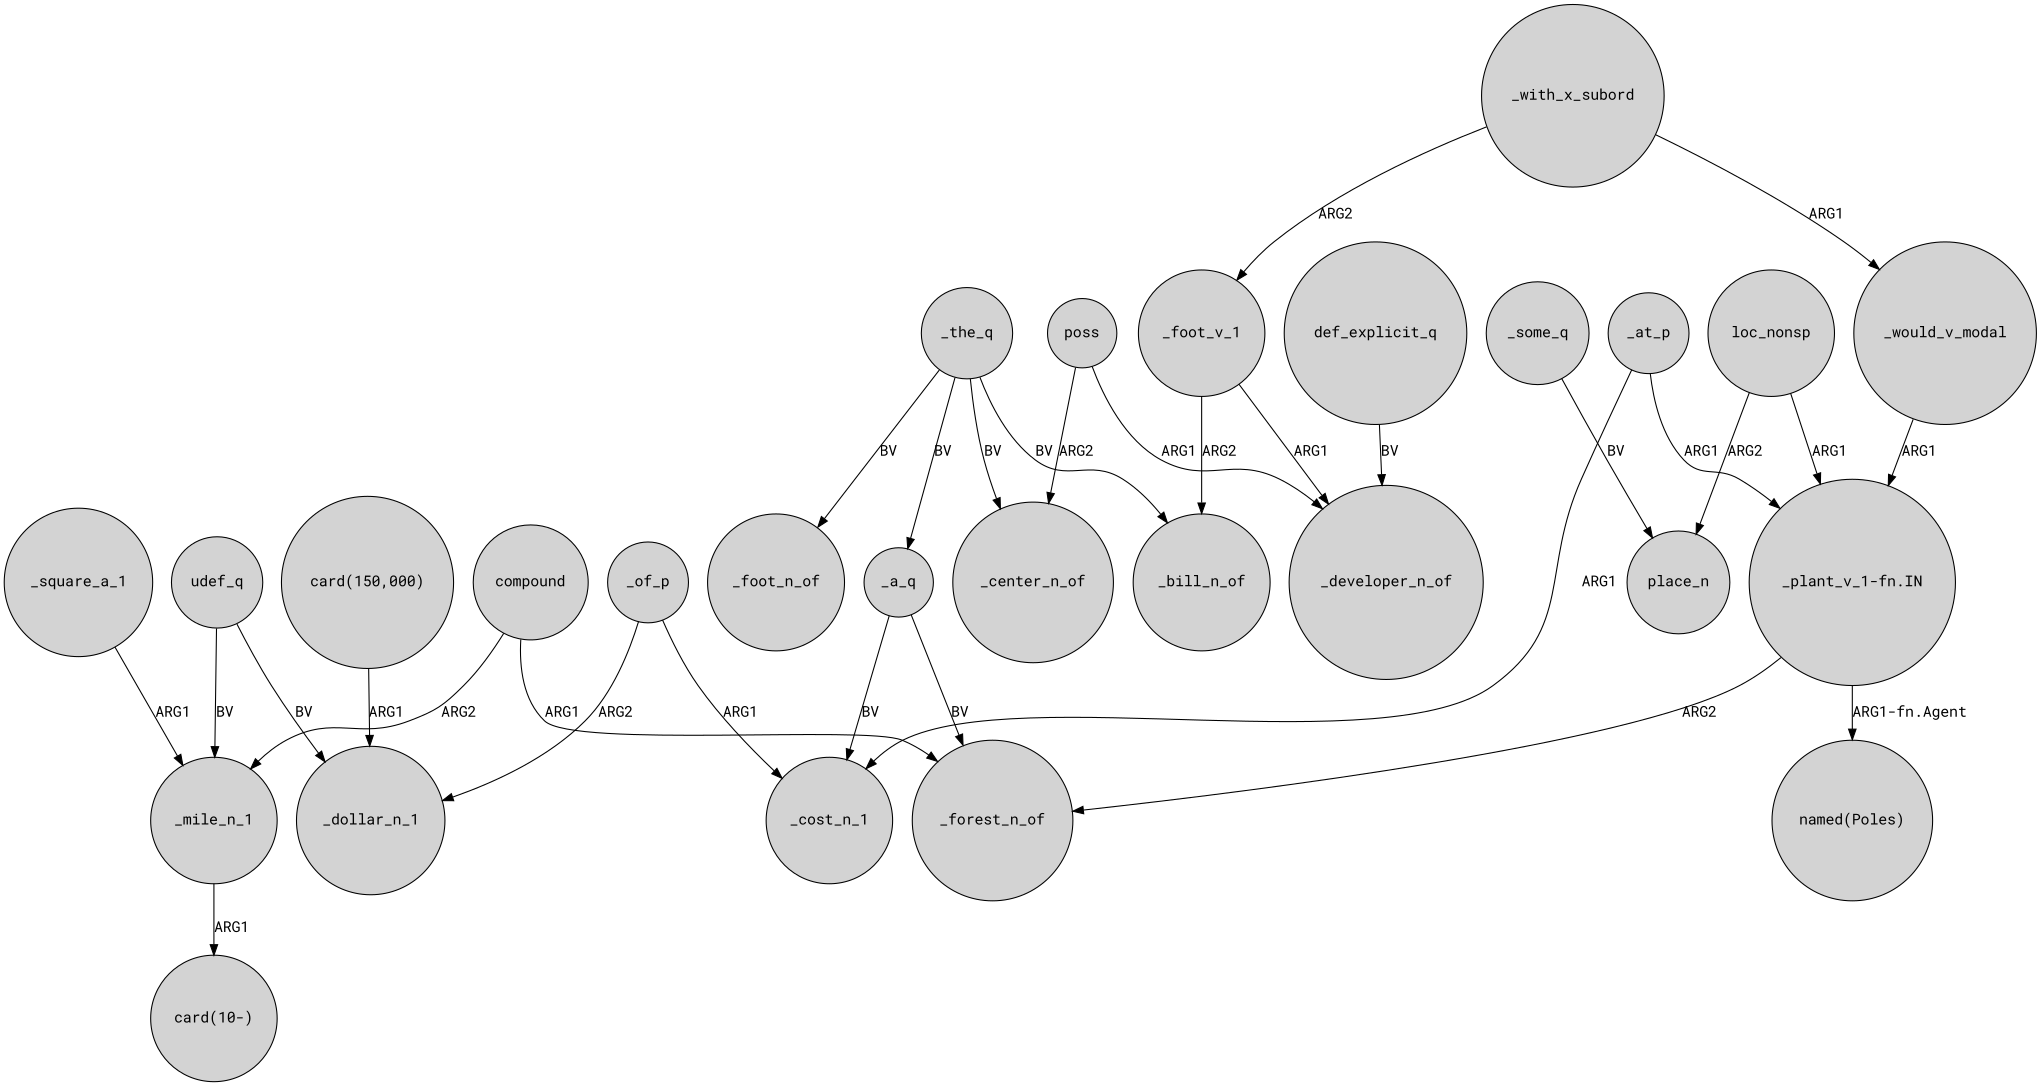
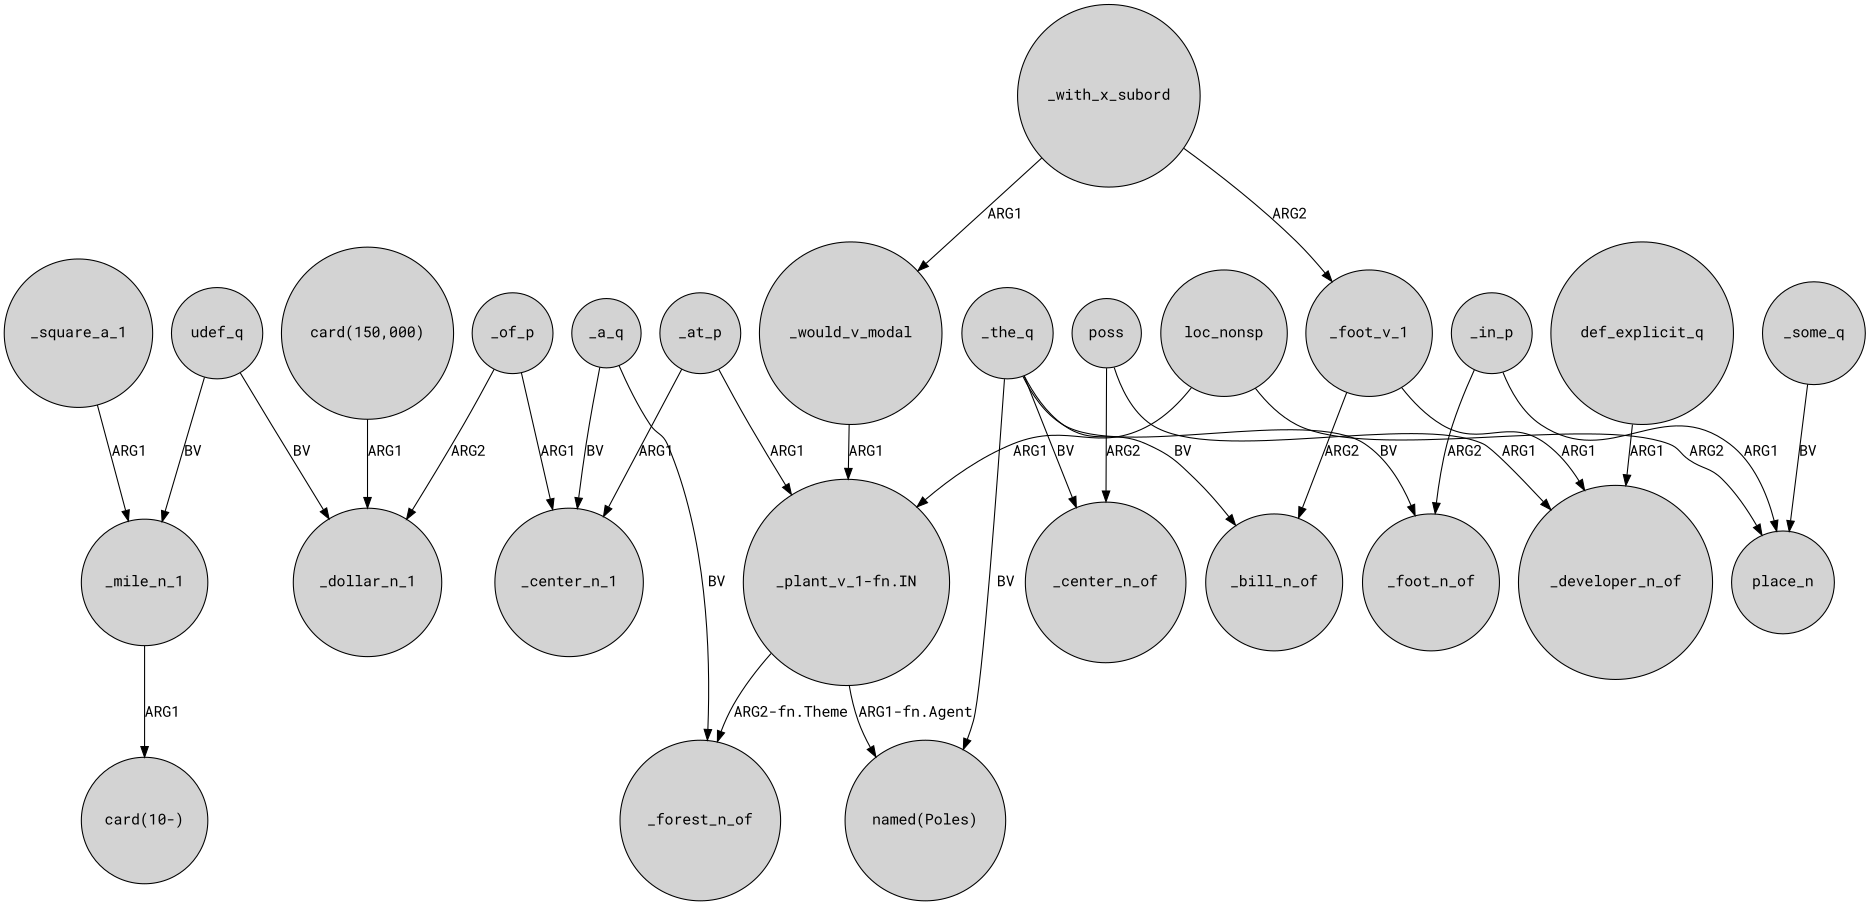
node "_in_p": added
edge "def_explicit_q" -> "_developer_n_of": label "BV" -> "ARG1"
edge "_the_q" -> "_a_q": now "_the_q" -> "named(Poles)"
node "compound": removed
edge "_plant_v_1-fn.IN" -> "_forest_n_of": label "ARG2" -> "ARG2-fn.Theme"
node "_cost_n_1": label "_cost_n_1" -> "_center_n_1"
